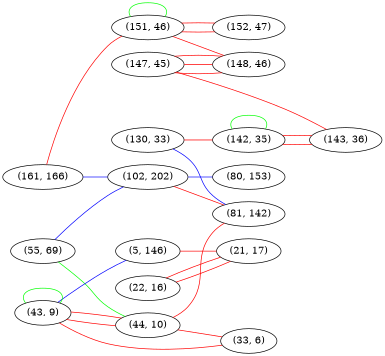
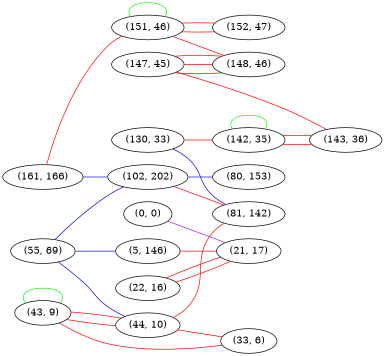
node "(0, 0)": added
edge "(5, 146)" -- "(43, 9)": now "(5, 146)" -- "(55, 69)"
edge "(55, 69)" -- "(44, 10)": color green -> blue
